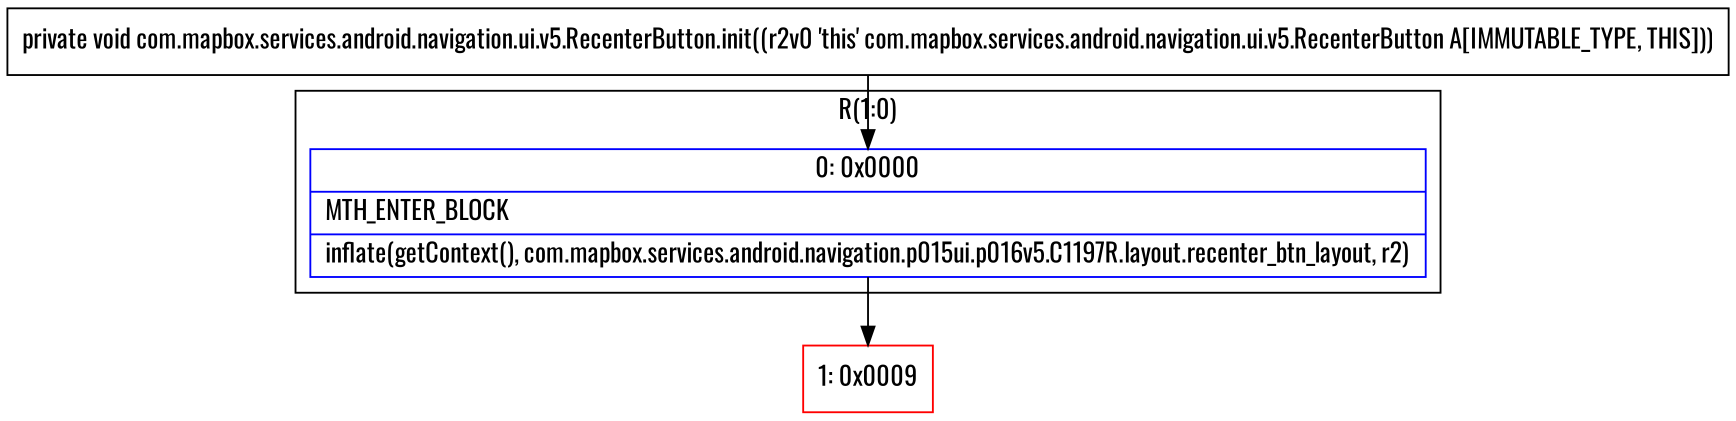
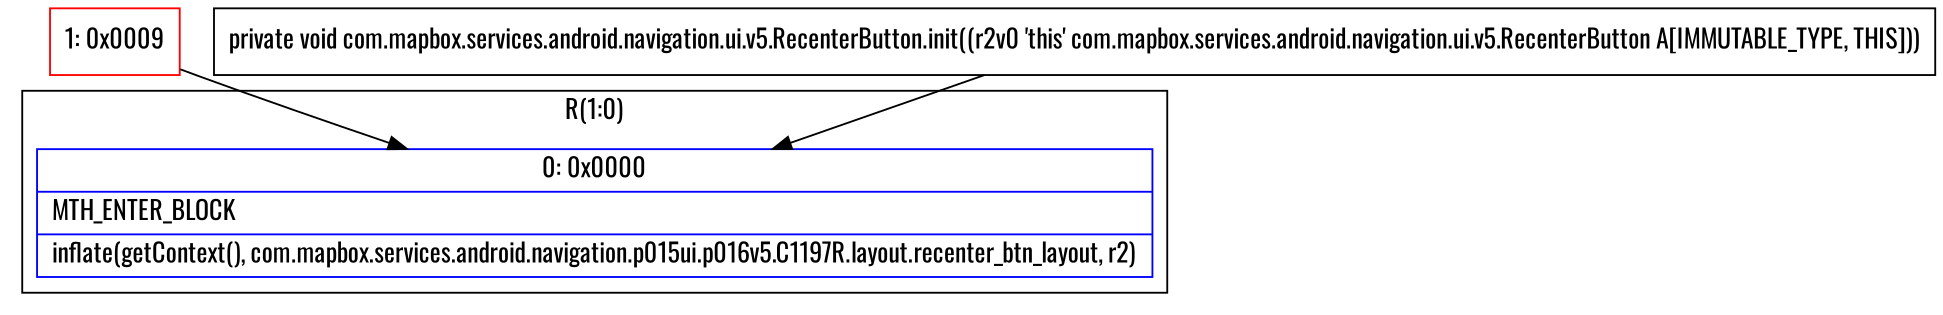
edge "0: 0x0000" -> "1: 0x0009": reversed
